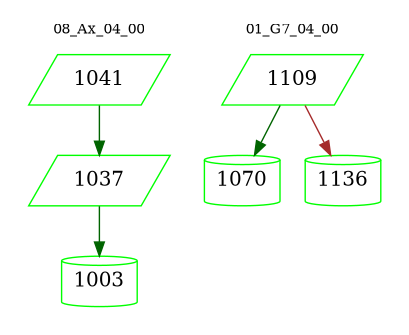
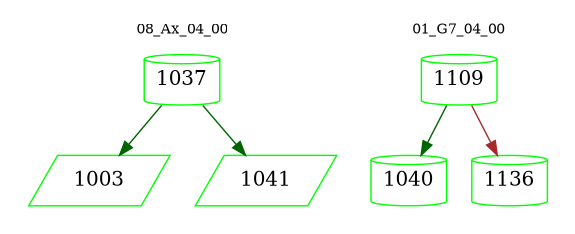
node "1109": shape parallelogram -> cylinder
edge "1041" -> "1037": reversed
node "1037": shape parallelogram -> cylinder
node "1070": label "1070" -> "1040"
node "1003": shape cylinder -> parallelogram
